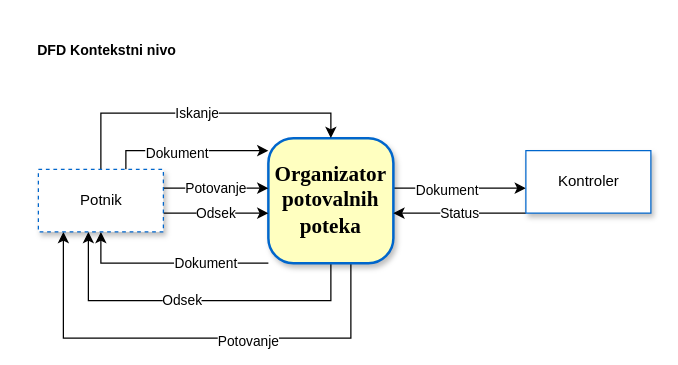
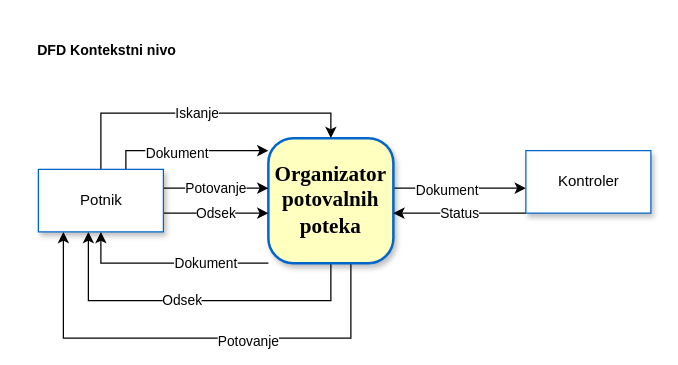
node "Potnik": style dashed -> solid
